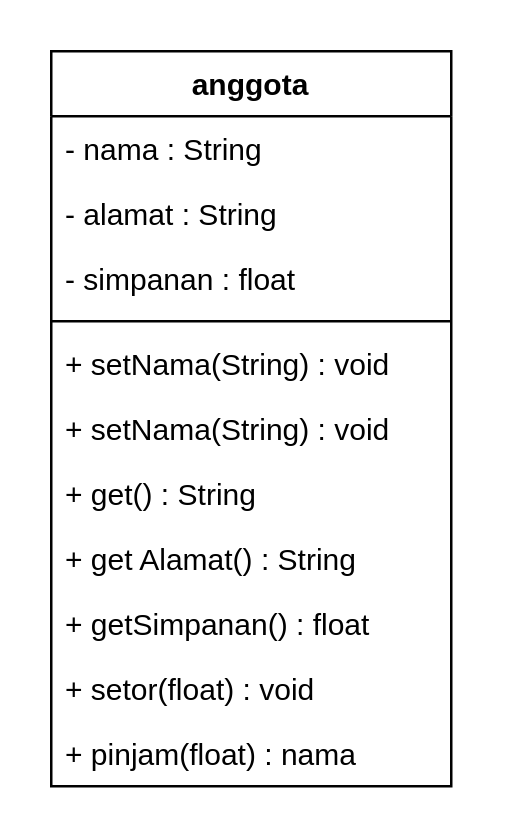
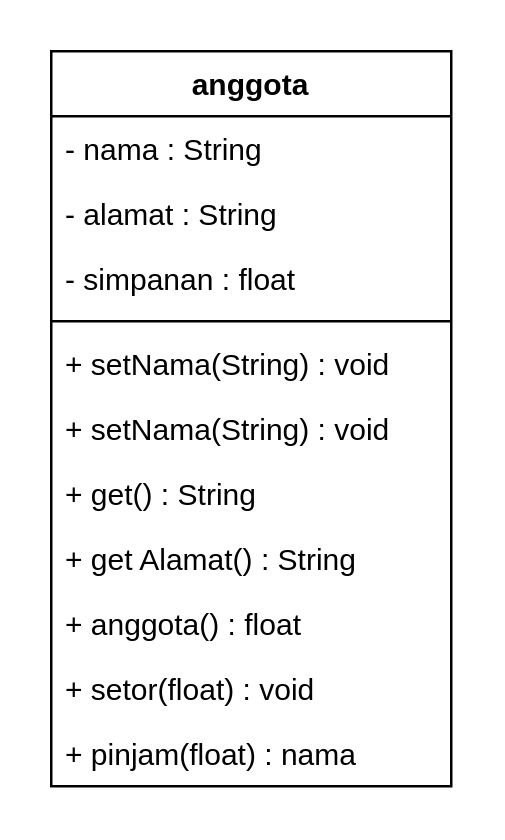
node "+ getSimpanan() : float": label "+ getSimpanan() : float" -> "+ anggota() : float"
